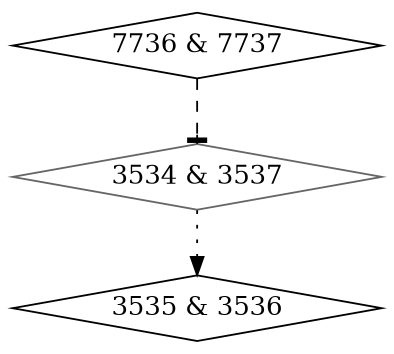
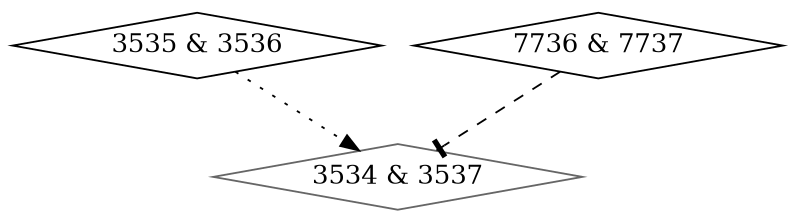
edge "3534 & 3537" -> "3535 & 3536": reversed
